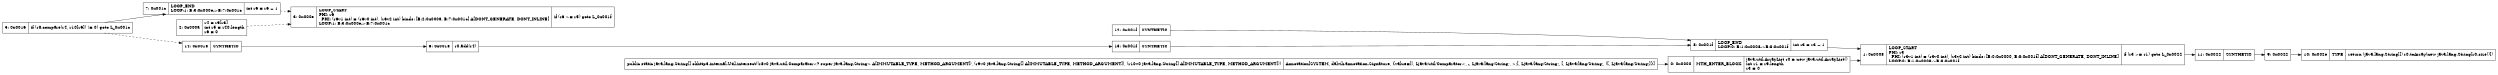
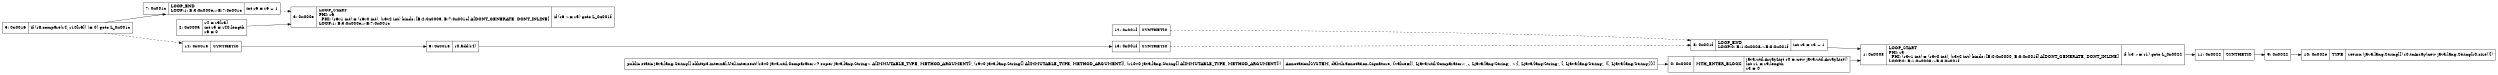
edge "2: 0x000a" -> "3: 0x000e": style dashed -> solid
edge "12: 0x001f" -> "8: 0x001f": style solid -> dashed
edge "13: 0x001f" -> "8: 0x001f": style solid -> dashed
